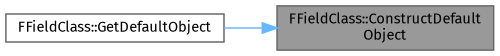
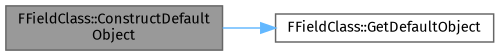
edge "FFieldClass::GetDefaultObject" -> "FFieldClass::ConstructDefault Object": reversed
